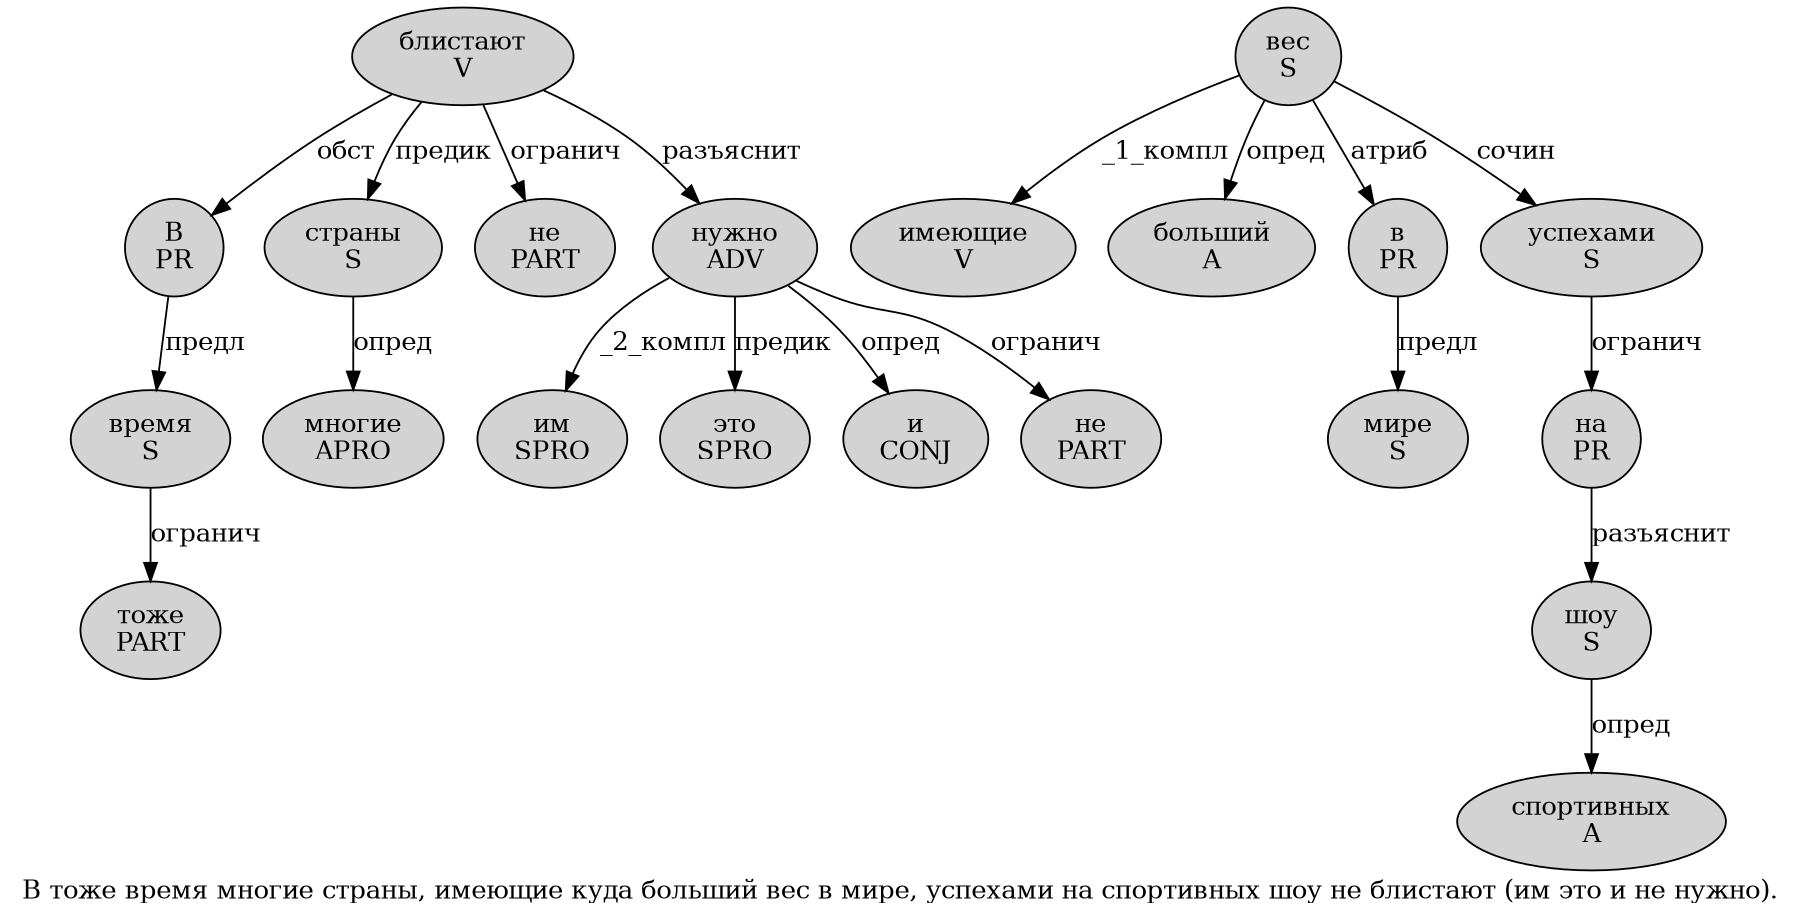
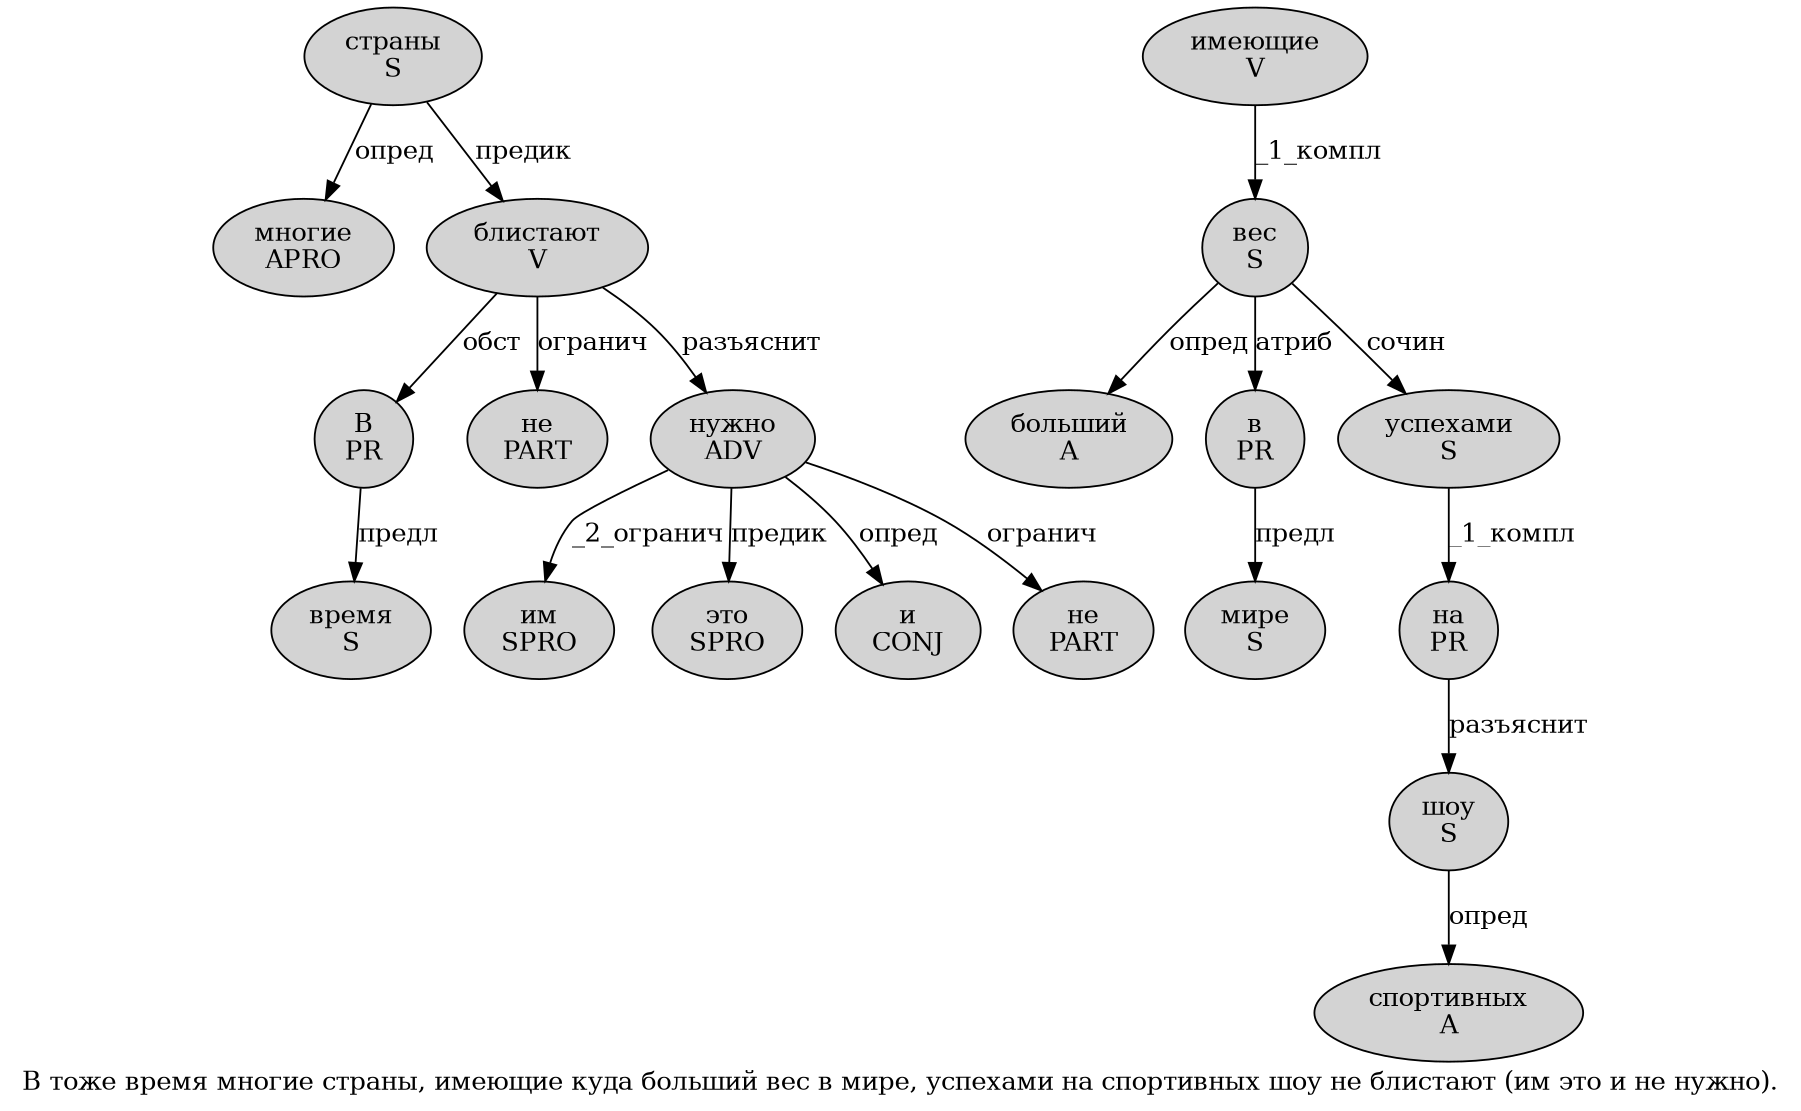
edge "вес S" -> "имеющие V": reversed
edge "блистают V" -> "страны S": reversed
edge "нужно ADV" -> "им SPRO": label "_2_компл" -> "_2_огранич"
edge "успехами S" -> "на PR": label "огранич" -> "_1_компл"
node "тоже PART": removed
